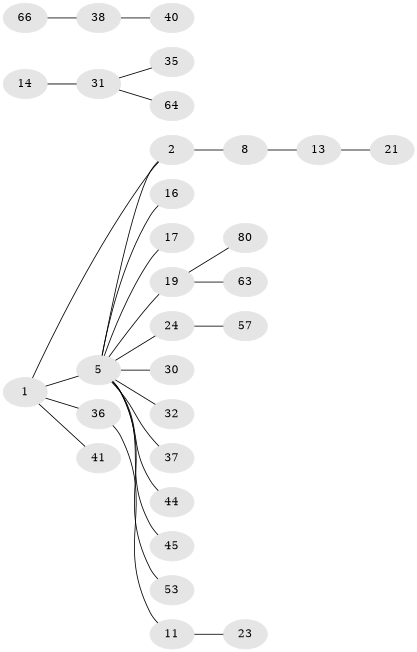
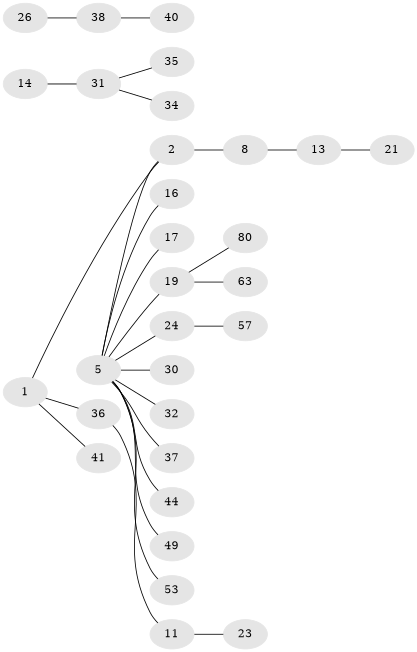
node "66": label "66" -> "26"
node "64": label "64" -> "34"
edge "5" -- "1": removed
node "45": label "45" -> "49"
